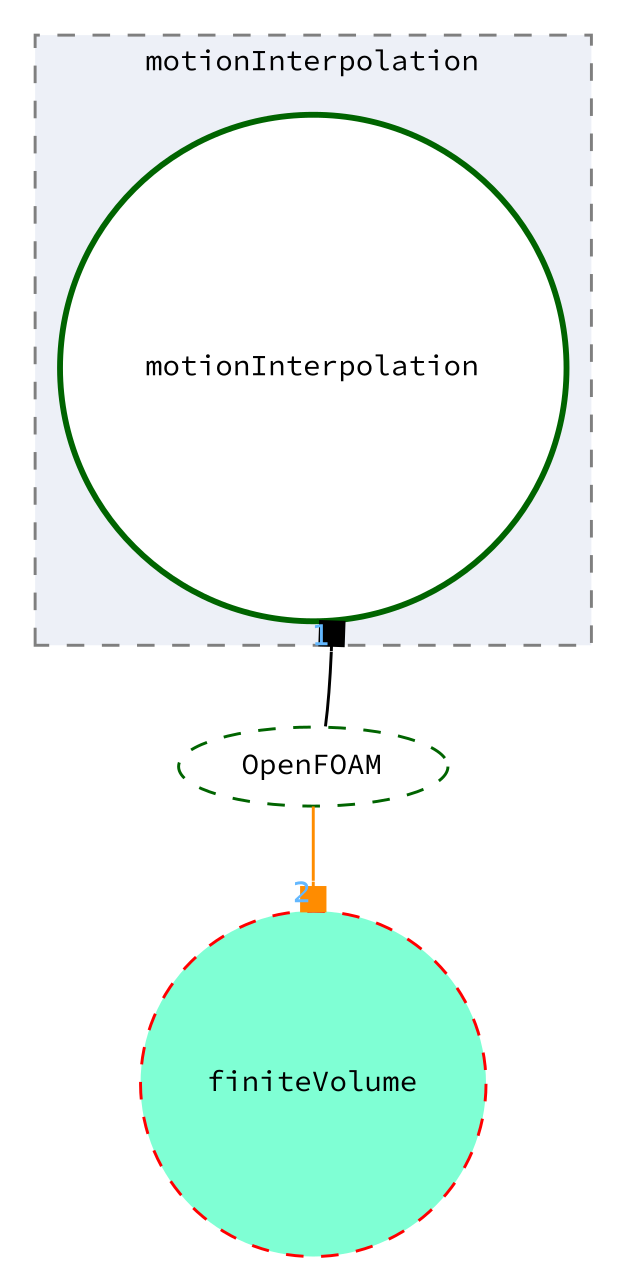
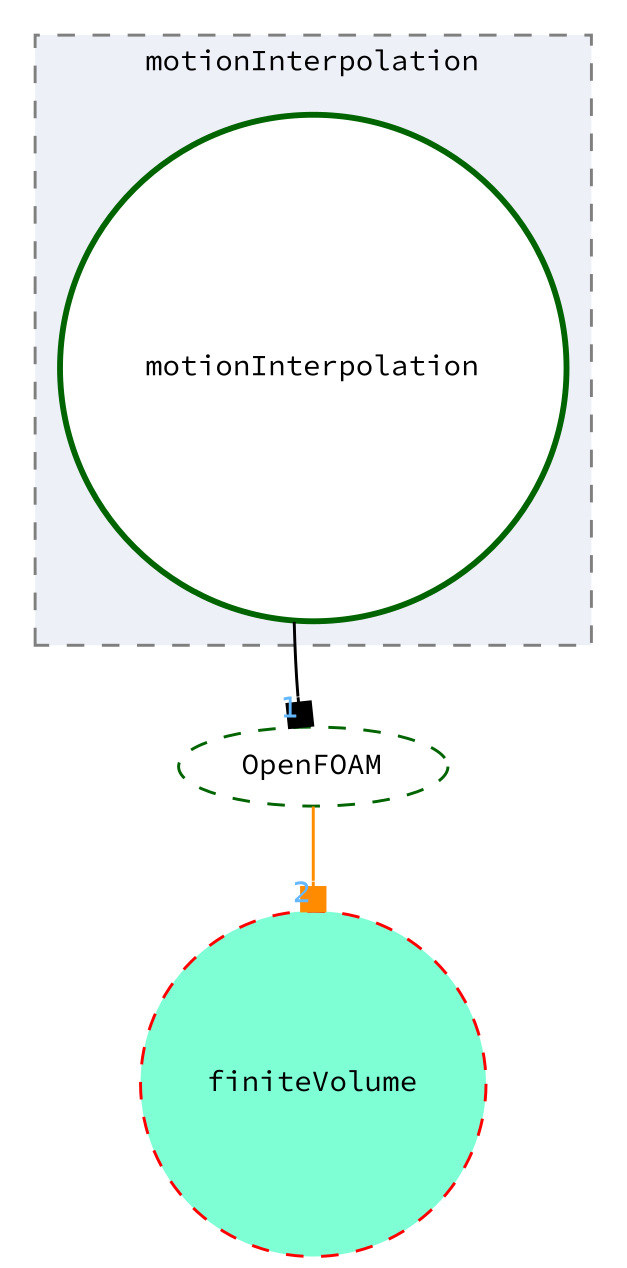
edge "OpenFOAM" -> "motionInterpolation": reversed
